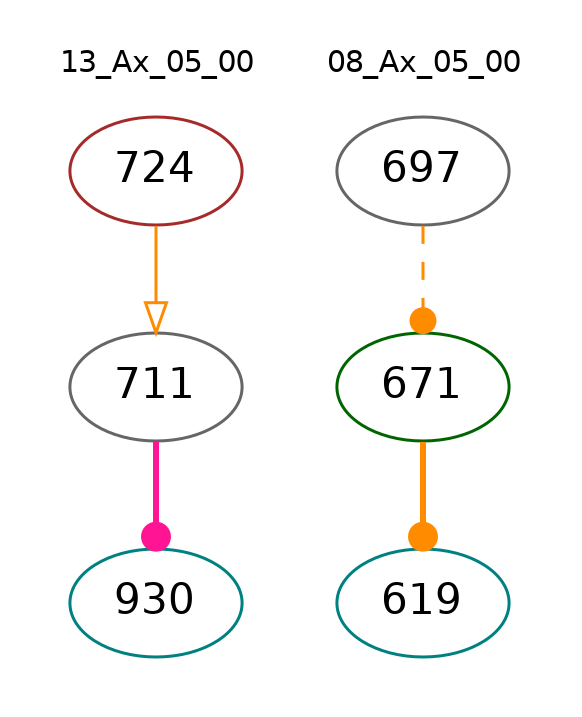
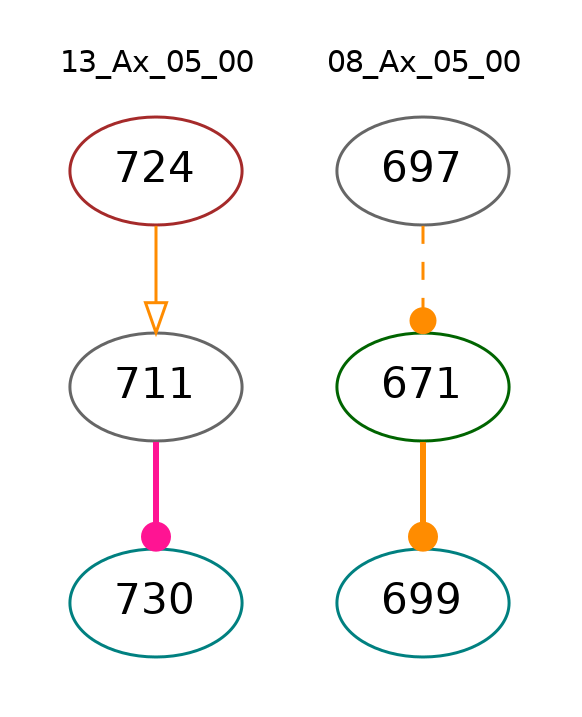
node "930": label "930" -> "730"
node "619": label "619" -> "699"
